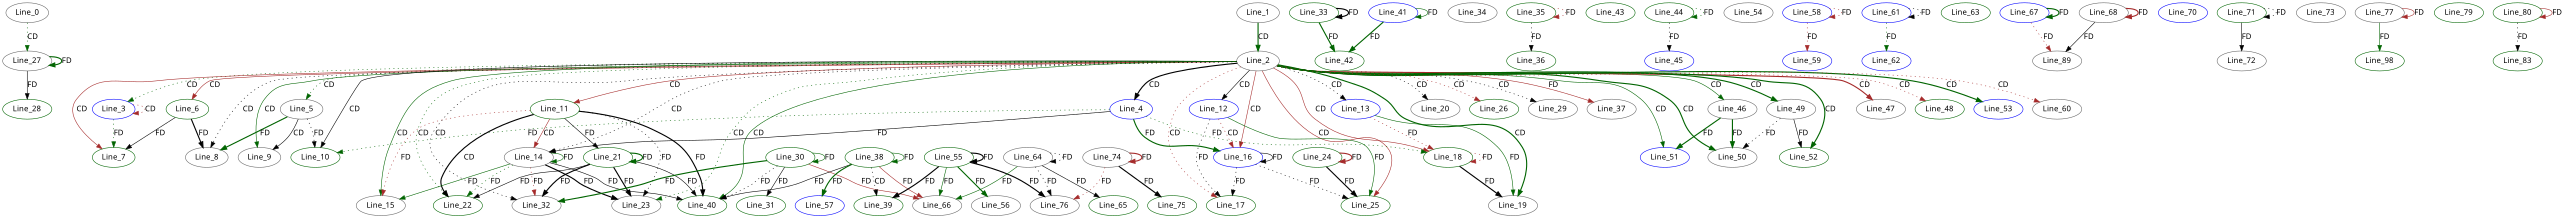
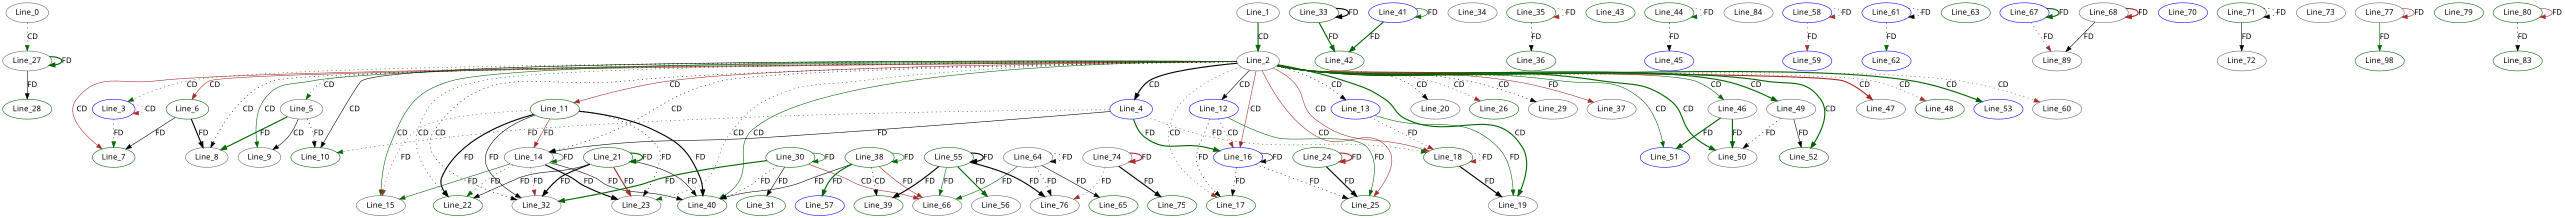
node "Line_54": label "Line_54" -> "Line_84"
edge "Line_11" -> "Line_21": now "Line_11" -> "Line_32"
edge "Line_11" -> "Line_14": label "CD" -> "FD"
edge "Line_11" -> "Line_22": label "CD" -> "FD"
edge "Line_21" -> "Line_23": color black -> brown
edge "Line_30" -> "Line_66": label "FD" -> "CD"
